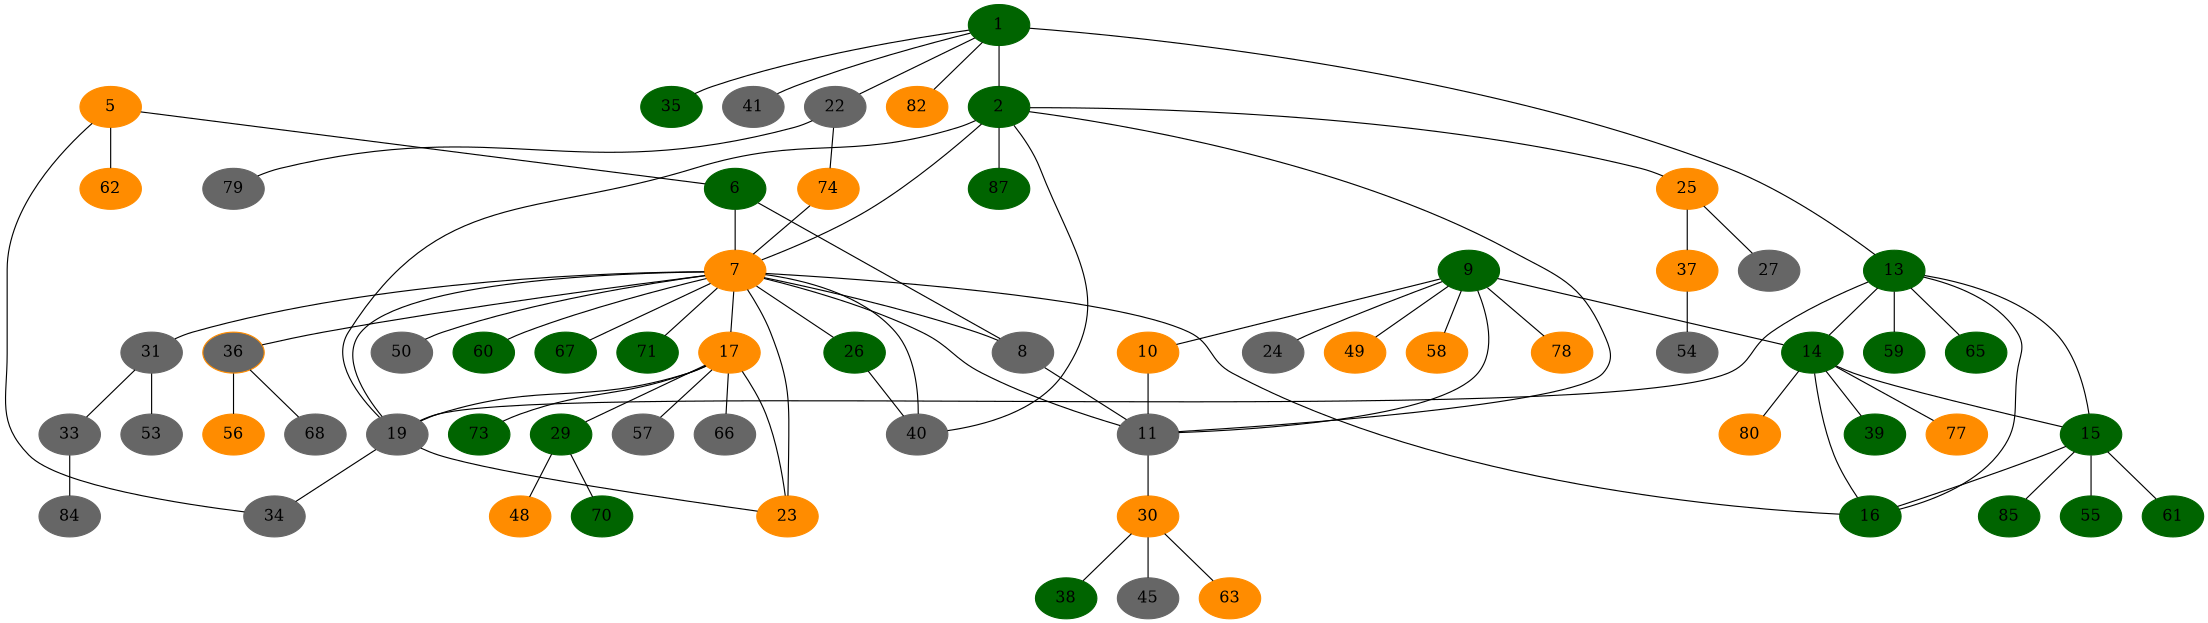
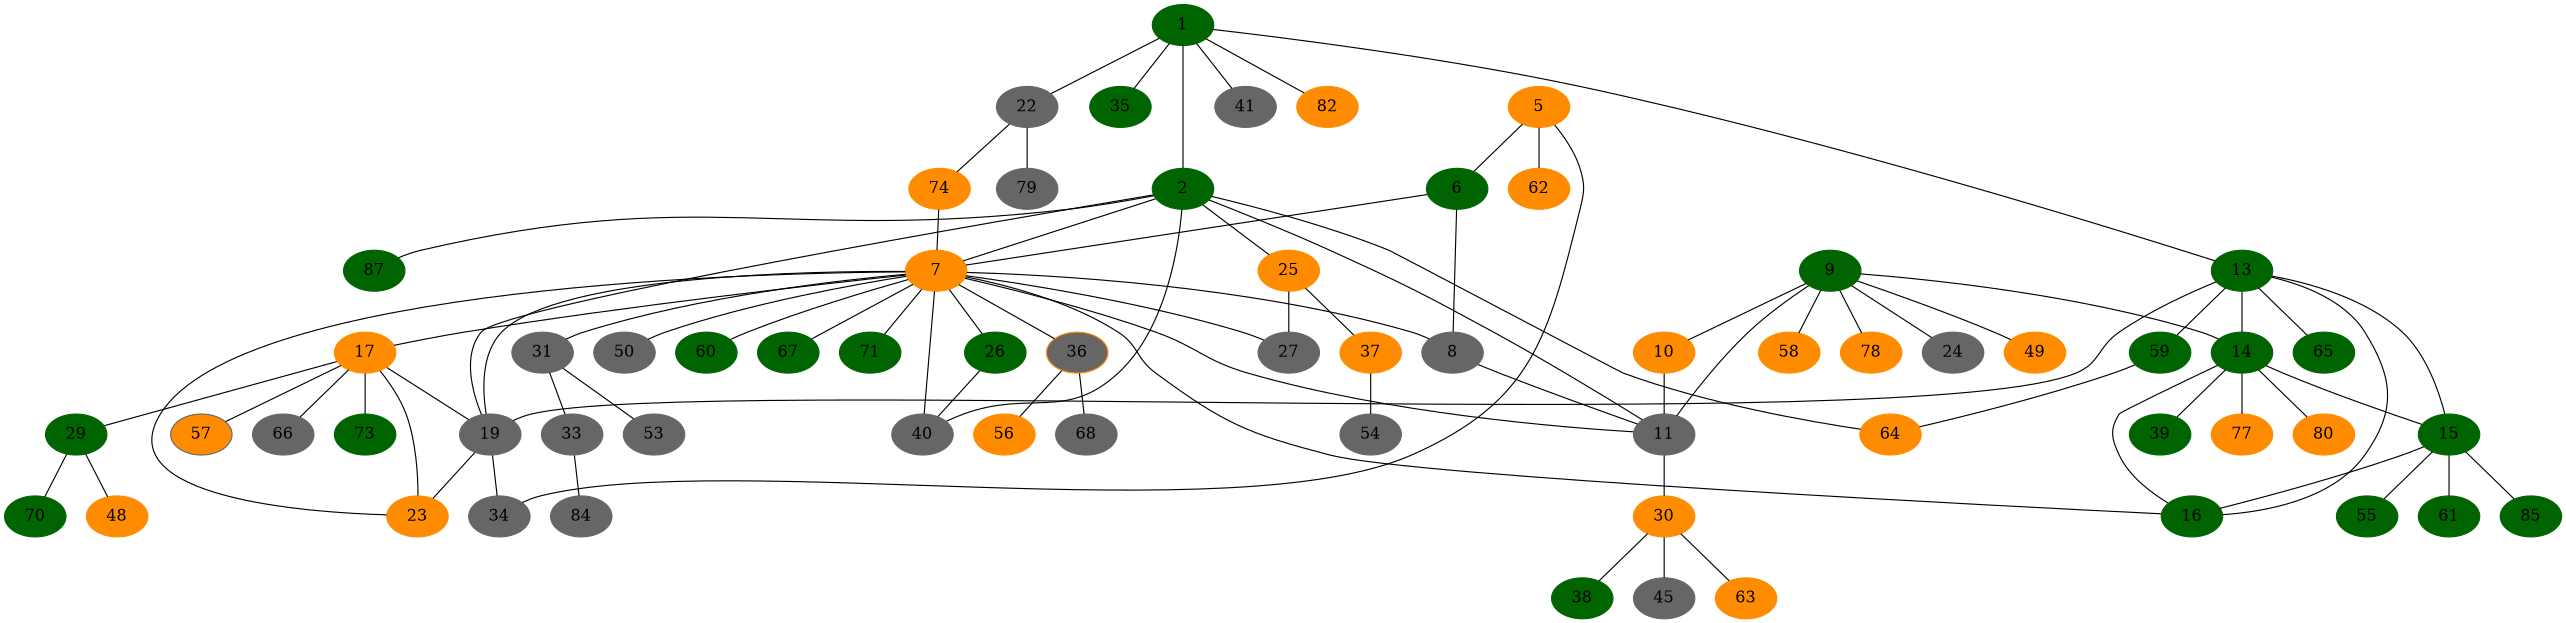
edge "7" -- "27": added
node "57": fillcolor gray40 -> darkorange
node "64": added
